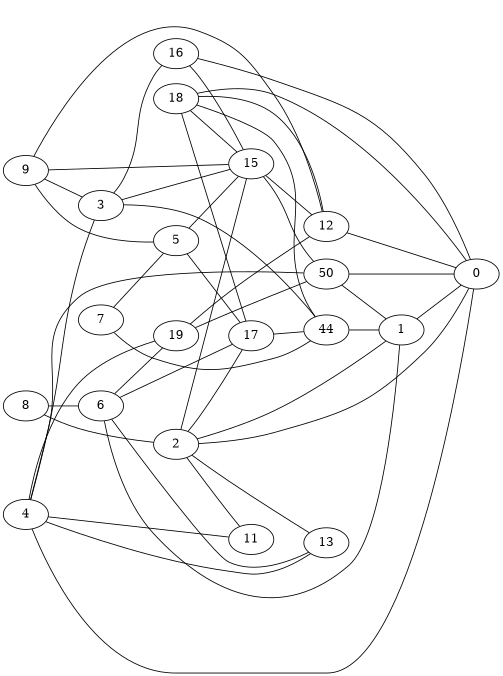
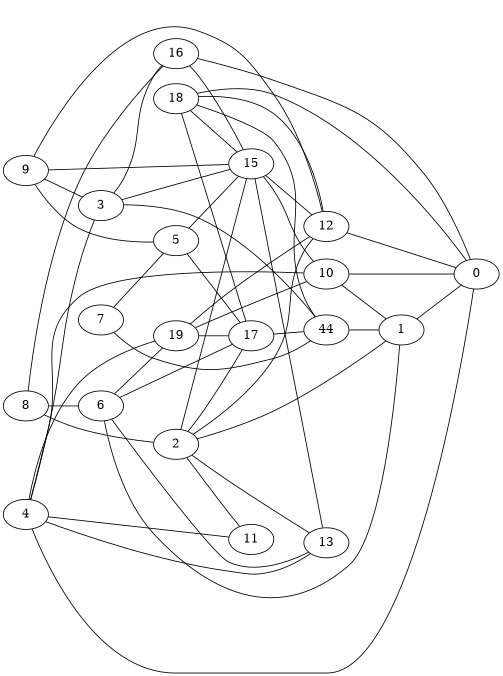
edge "16" -- "8": added
node "50": label "50" -> "10"
edge "19" -- "17": added
edge "15" -- "13": added
edge "0" -- "2": now "12" -- "2"
